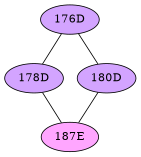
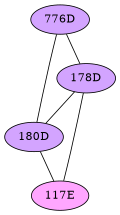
node "176D": label "176D" -> "776D"
edge "178D" -- "180D": added
node "187E": label "187E" -> "117E"
